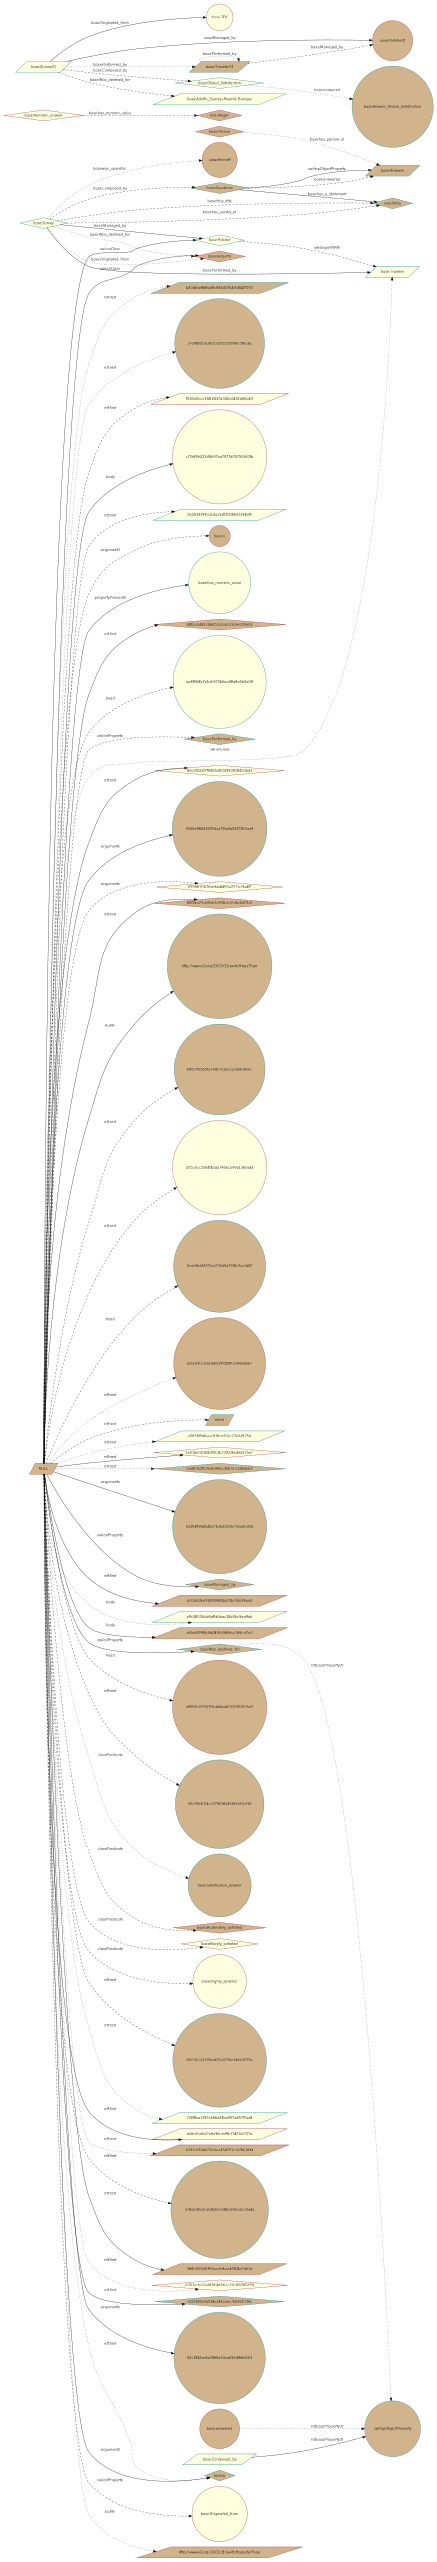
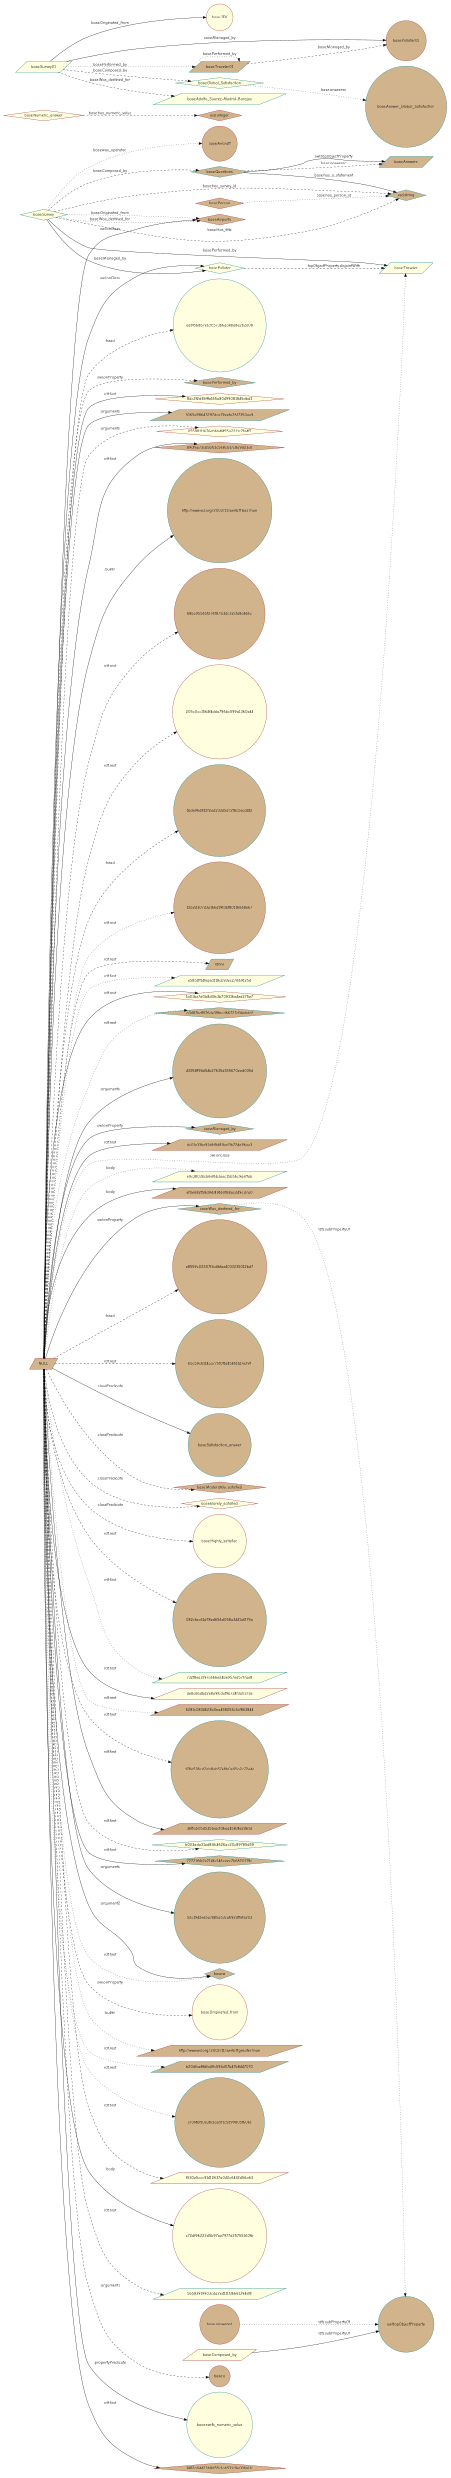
edge "base:Person" -> "base:Answers": now "base:Person" -> "xsd:string"
edge "base:Pollster" -> "base:Traveler": label "owl:disjointWith" -> "topObjectProperty:disjointWith"
node "base:has_numeric_value": label "base:has_numeric_value" -> "base:swrlb_numeric_value"
node "3065e98643297dca79eefa2617350ae9": shape circle -> parallelogram
node "68bc95565f276f871c1dc32cfa8a616c": color teal -> brown
edge "NULL" -> "base:Satisfaction_answer": style dotted -> solid
edge "NULL" -> "b003ada31ad83fc4626ac20c89785d59": style dotted -> dashed
node "b003ada31ad83fc4626ac20c89785d59": color brown -> teal
node "base:Composed_by": color teal -> brown
